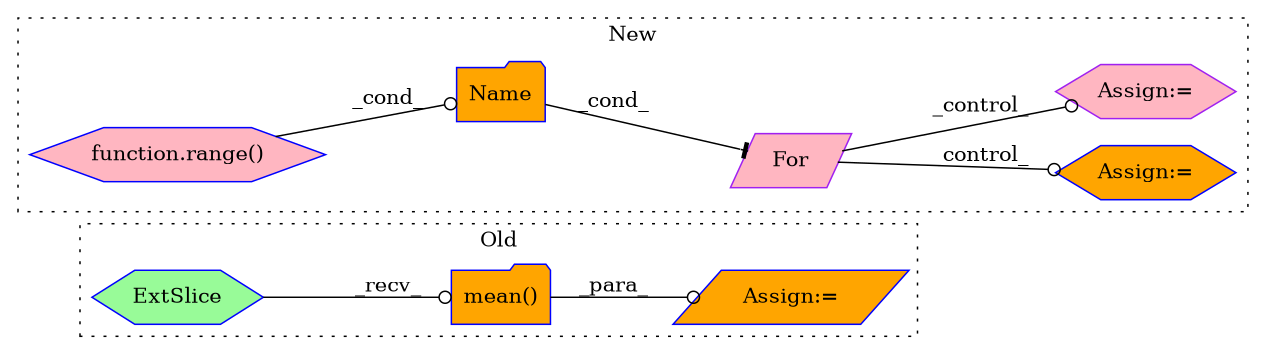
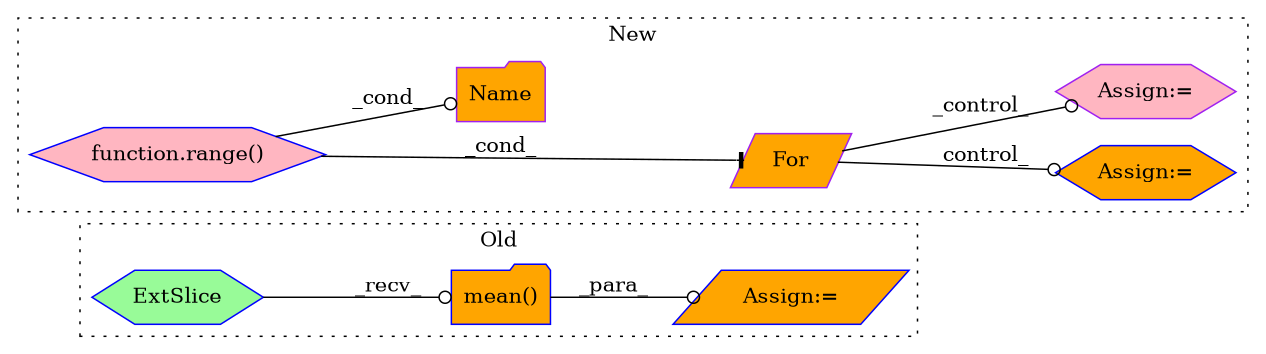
node "Name": color blue -> purple
edge "Name" -> "For": now "function.range()" -> "For"
node "For": fillcolor lightpink -> orange
